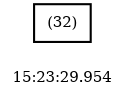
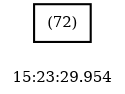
node "(32)": label "(32)" -> "(72)"
